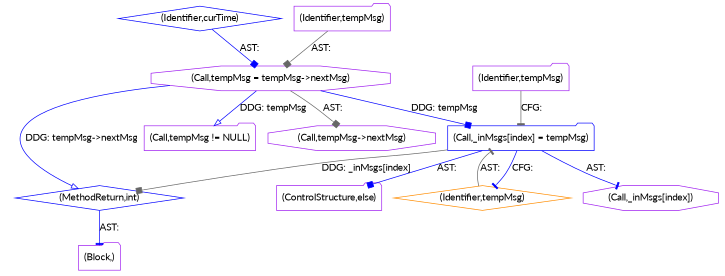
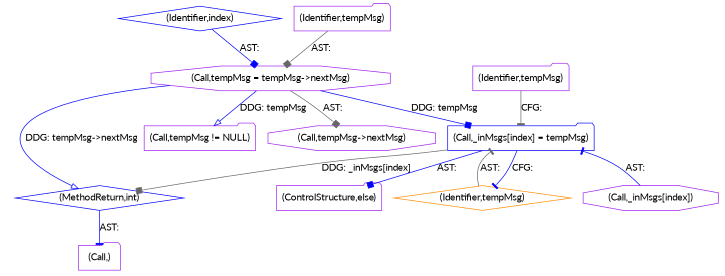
node "(Identifier,curTime)": label "(Identifier,curTime)" -> "(Identifier,index)"
edge "(Call,_inMsgs[index] = tempMsg)" -> "(Call,_inMsgs[index])": reversed
node "(Block,)": label "(Block,)" -> "(Call,)"
